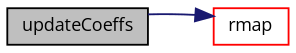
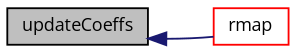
edge "updateCoeffs" -> "rmap": reversed
